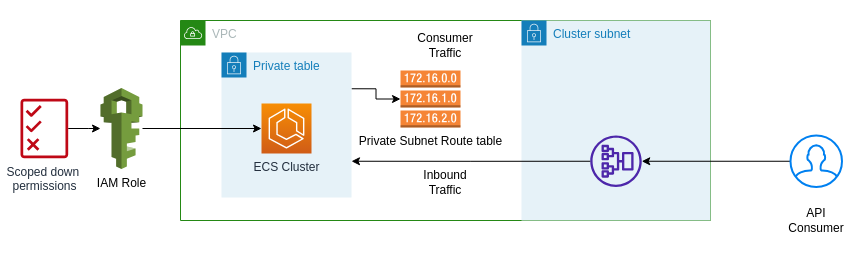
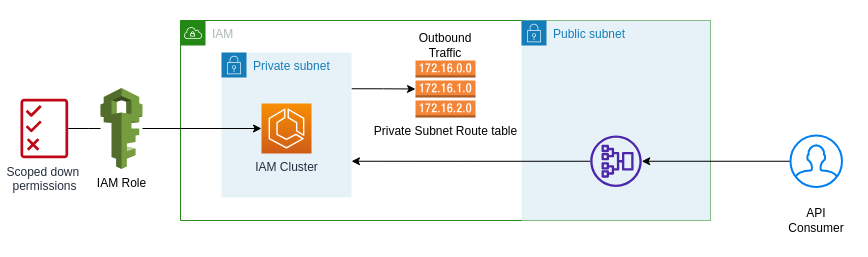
node "VPC": label "VPC" -> "IAM"
node "Cluster subnet": label "Cluster subnet" -> "Public subnet"
node "Consumer Traffic": label "Consumer Traffic" -> "Outbound Traffic"
node "Private table": label "Private table" -> "Private subnet"
node "Private Subnet Route table": moved (431, 99) -> (446, 89)
edge "Scoped down permissions" -> "IAM Role": arrowhead classic -> none
node "ECS Cluster": label "ECS Cluster" -> "IAM Cluster"
node "Inbound Traffic": removed
